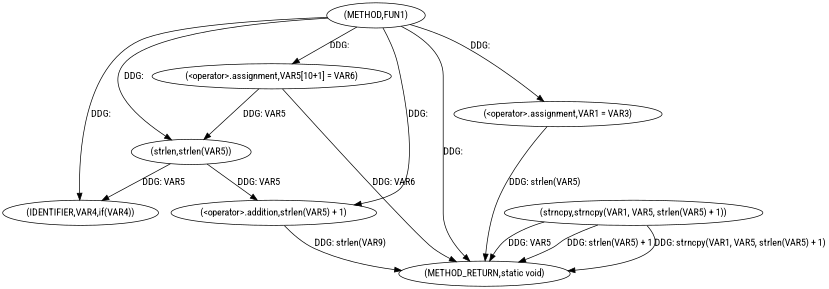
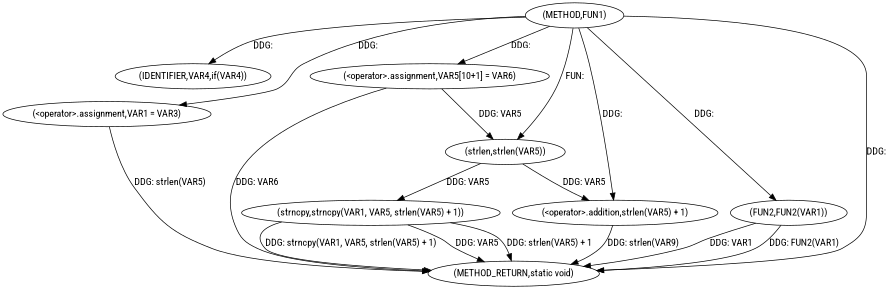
edge "(METHOD,FUN1)" -> "(strlen,strlen(VAR5))": label "DDG: " -> "FUN: "
edge "(strlen,strlen(VAR5))" -> "(IDENTIFIER,VAR4,if(VAR4))": now "(strlen,strlen(VAR5))" -> "(strncpy,strncpy(VAR1, VAR5, strlen(VAR5) + 1))"
node "(FUN2,FUN2(VAR1))": added
